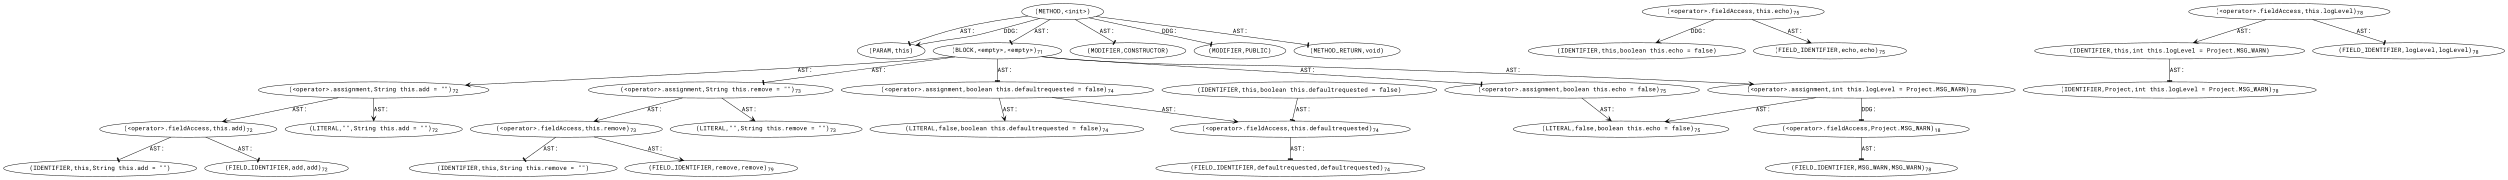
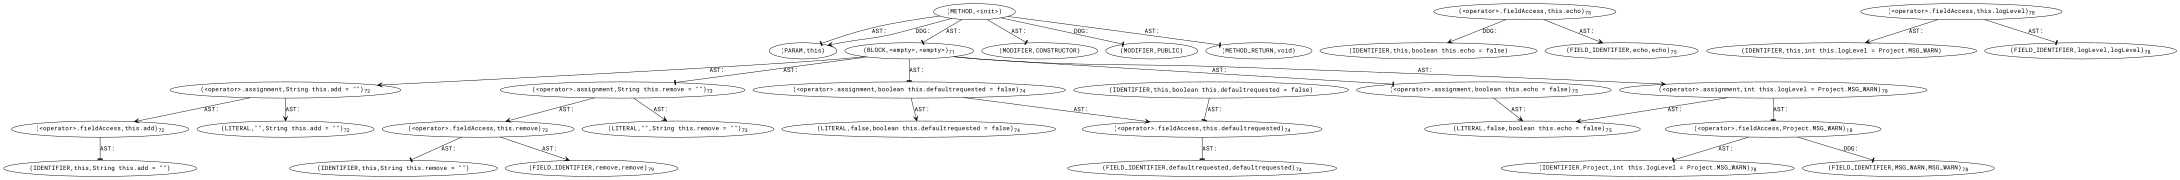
edge "(IDENTIFIER,this,int this.logLevel = Project.MSG_WARN)" -> "(IDENTIFIER,Project,int this.logLevel = Project.MSG_WARN)": now "(<operator>.fieldAccess,Project.MSG_WARN)" -> "(IDENTIFIER,Project,int this.logLevel = Project.MSG_WARN)"
edge "(<operator>.assignment,int this.logLevel = Project.MSG_WARN)" -> "(<operator>.fieldAccess,Project.MSG_WARN)": label "DDG: " -> "AST: "
edge "(<operator>.fieldAccess,Project.MSG_WARN)" -> "(FIELD_IDENTIFIER,MSG_WARN,MSG_WARN)": label "AST: " -> "DDG: "
node "(FIELD_IDENTIFIER,add,add)": removed
